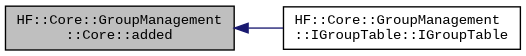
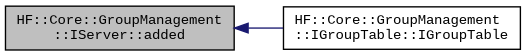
node "HF::Core::GroupManagement ::Core::added": label "HF::Core::GroupManagement ::Core::added" -> "HF::Core::GroupManagement ::IServer::added"
